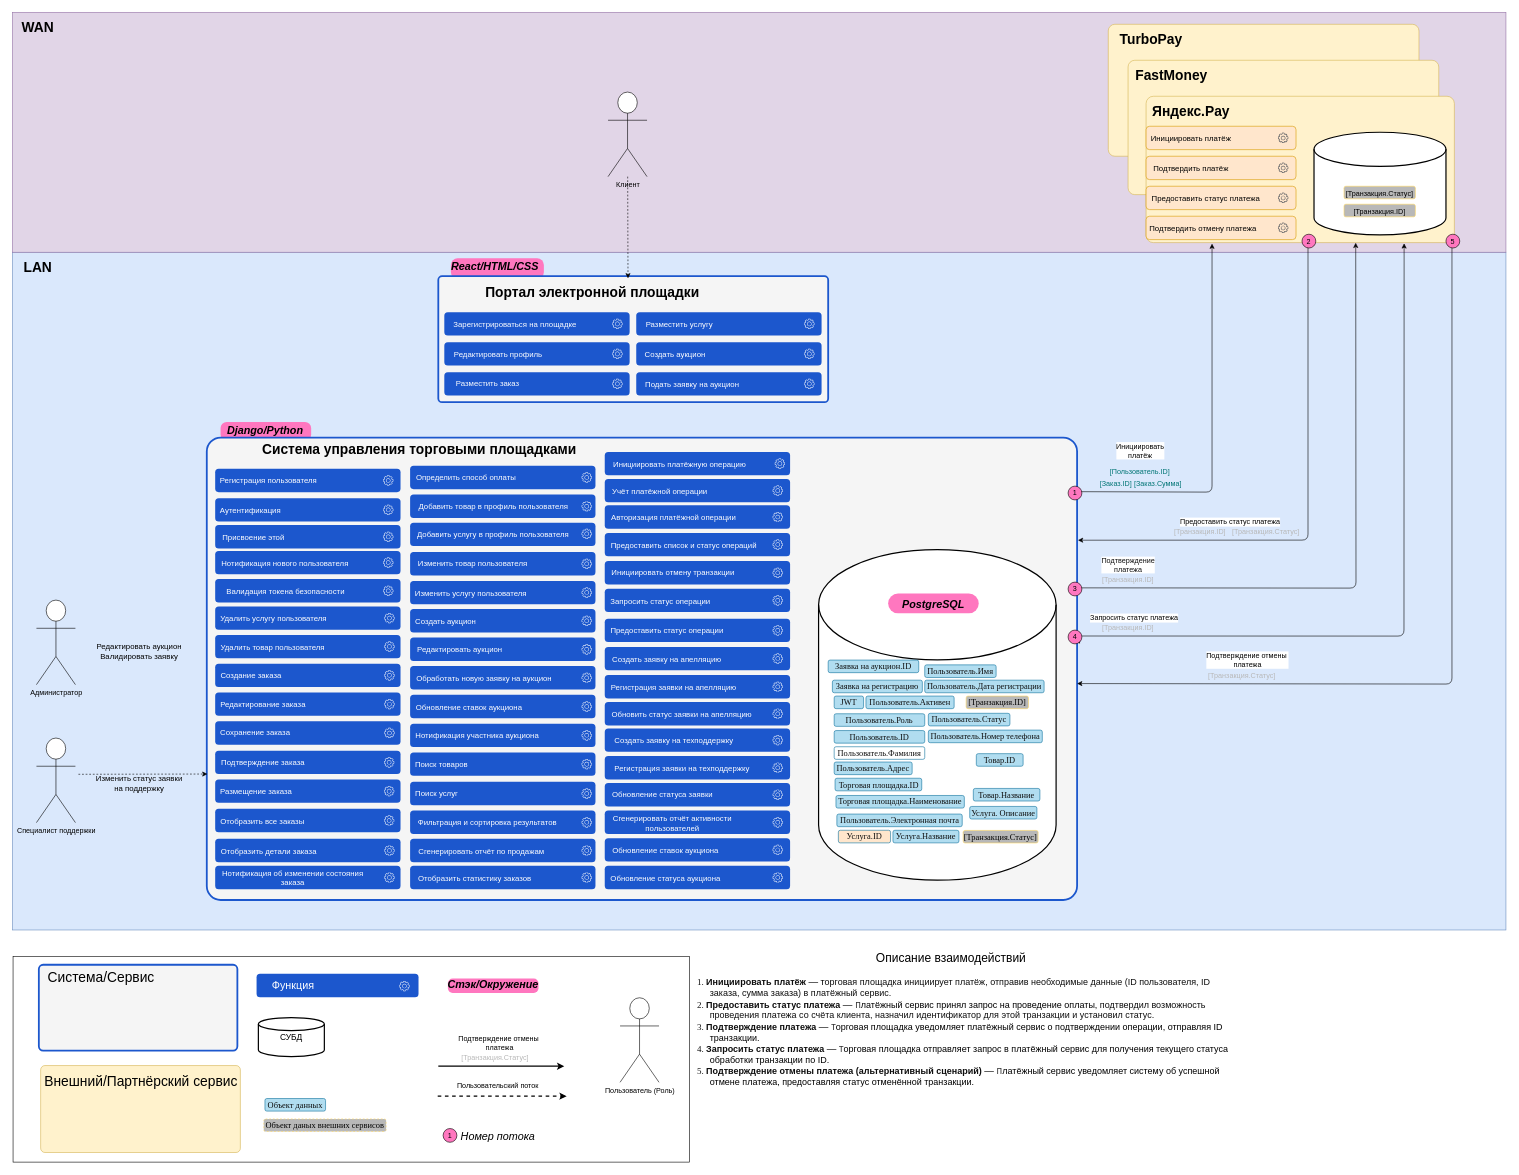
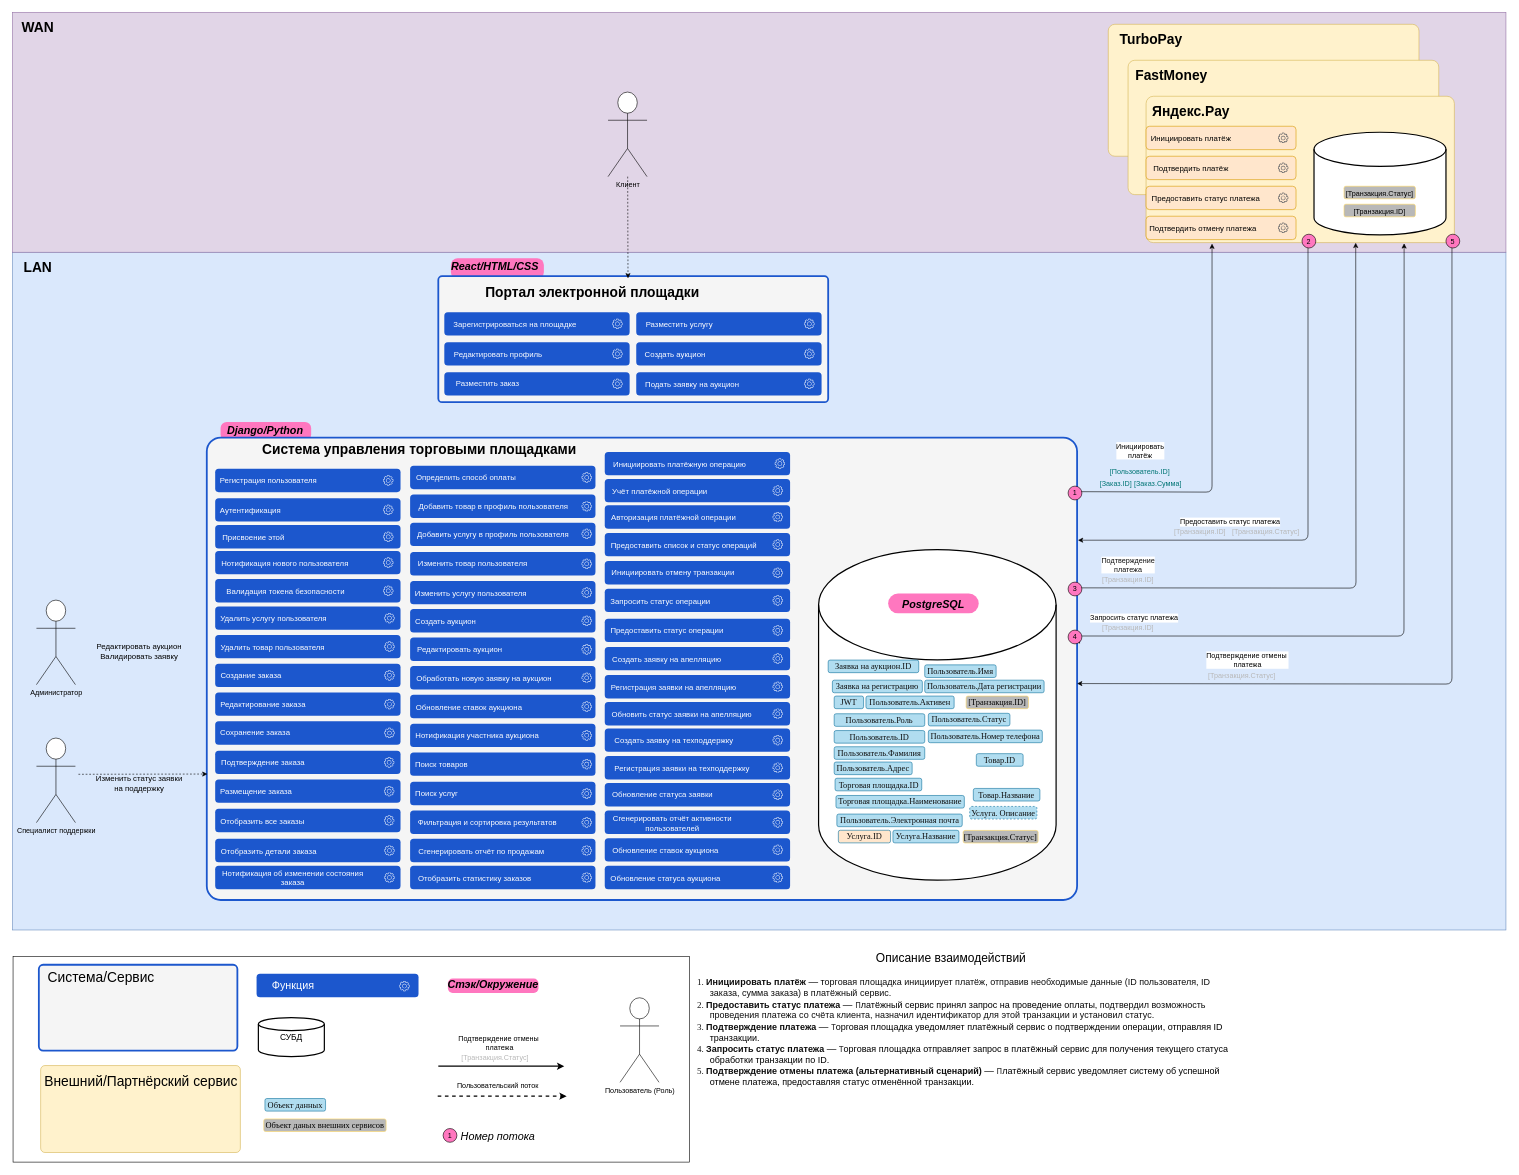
node "Пользователь.Фамилия": fillcolor #ffffff -> #b1ddf0
node "Услуга. Описание": style solid -> dashed
node "Объект даных внешних сервисов": style dashed -> solid
